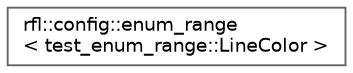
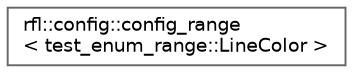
node "rfl::config::enum_range < test_enum_range::LineColor >": label "rfl::config::enum_range < test_enum_range::LineColor >" -> "rfl::config::config_range < test_enum_range::LineColor >"
